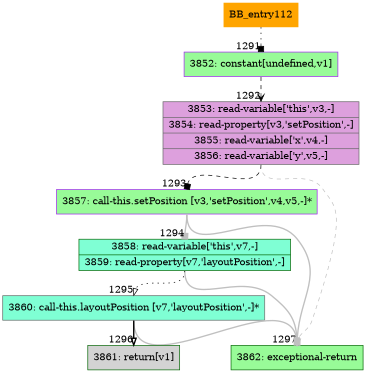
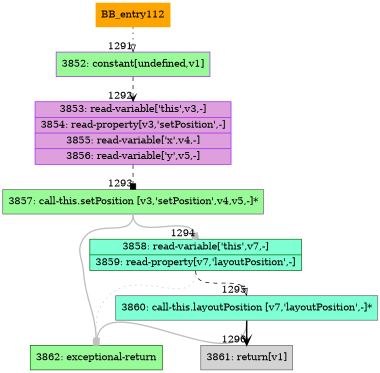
edge "BB_entry112" -> "3852: constant[undefined,v1]": arrowhead box -> onormal
node "3853: read-variable['this',v3,-]": color gray40 -> purple
node "3857: call-this.setPosition [v3,'setPosition',v4,v5,-]*": color purple -> gray40
edge "3853: read-variable['this',v3,-]" -> "3862: exceptional-return": removed
edge "3858: read-variable['this',v7,-]" -> "3860: call-this.layoutPosition [v7,'layoutPosition',-]*": style dotted -> dashed
edge "3858: read-variable['this',v7,-]" -> "3862: exceptional-return": style bold -> dotted
edge "3860: call-this.layoutPosition [v7,'layoutPosition',-]*" -> "3861: return[v1]": arrowhead onormal -> vee
node "3861: return[v1]": color darkgreen -> gray40
